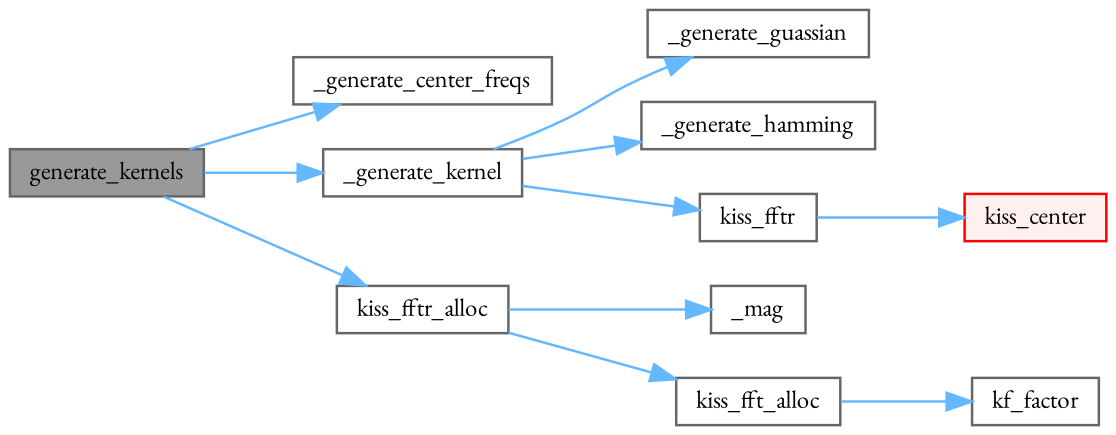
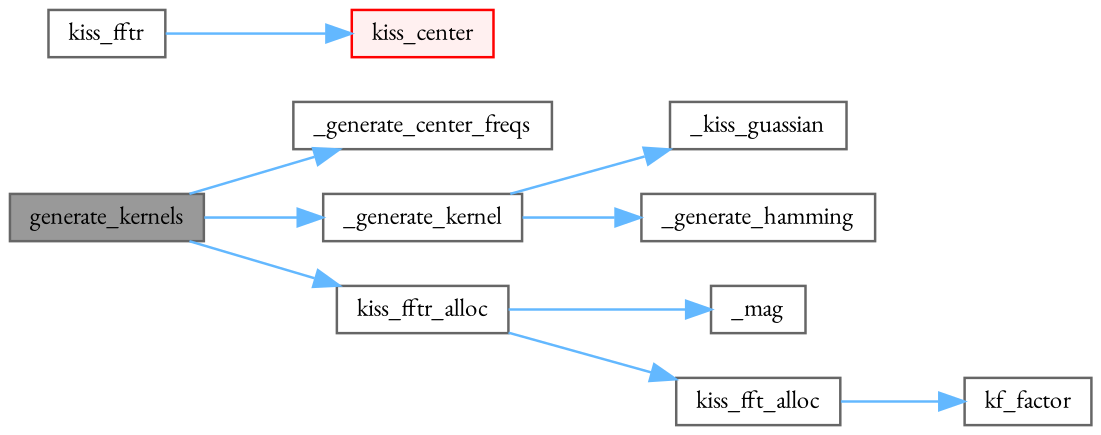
node "_generate_guassian": label "_generate_guassian" -> "_kiss_guassian"
edge "_generate_kernel" -> "kiss_fftr": removed
